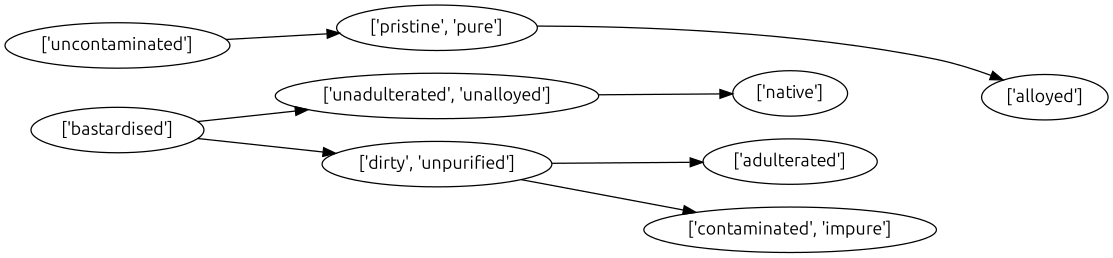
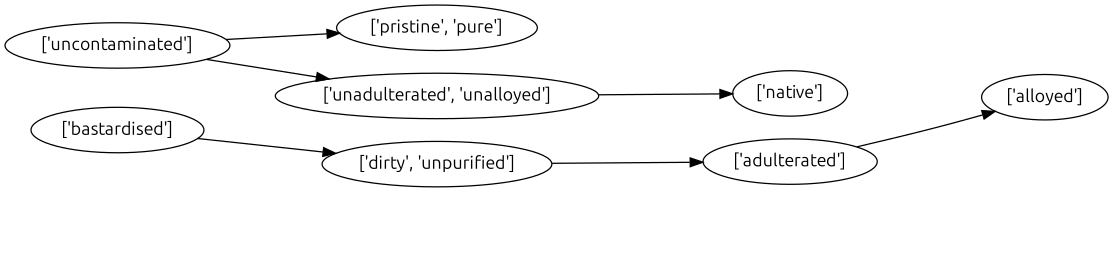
edge "['pristine', 'pure']" -> "['alloyed']": now "['adulterated']" -> "['alloyed']"
edge "['bastardised']" -> "['unadulterated', 'unalloyed']": now "['uncontaminated']" -> "['unadulterated', 'unalloyed']"
node "['contaminated', 'impure']": removed
